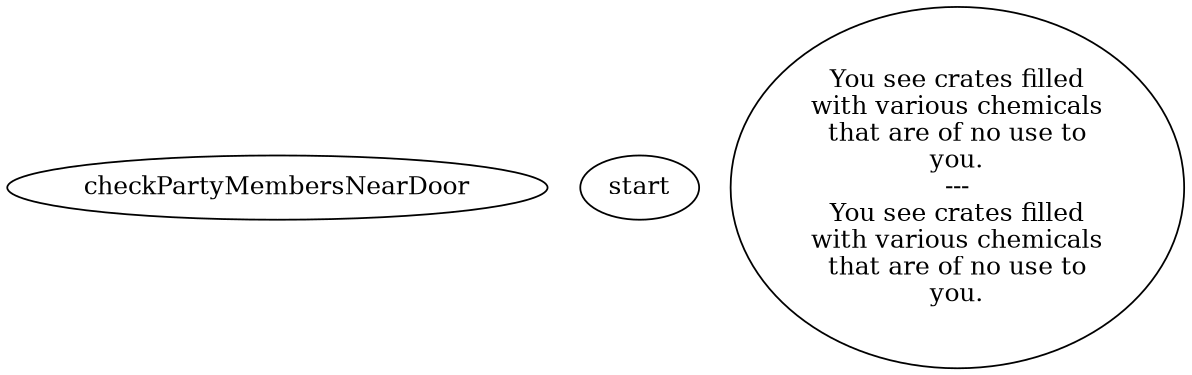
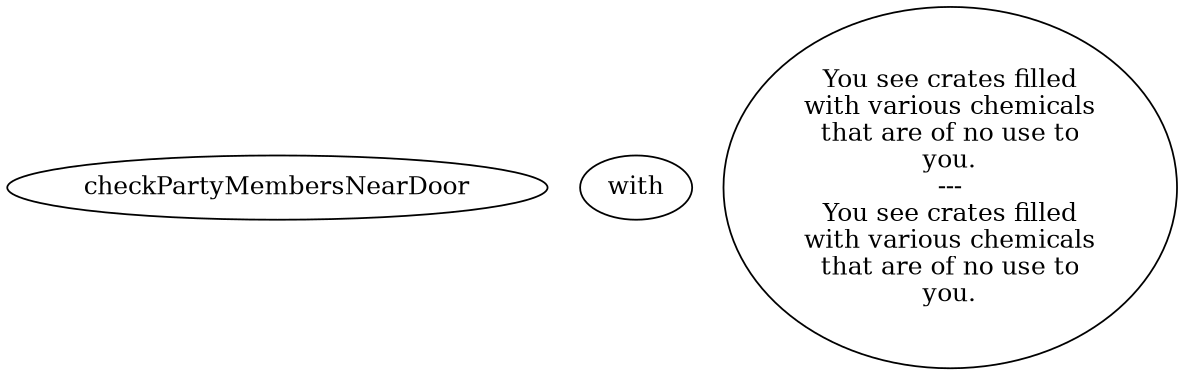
node "start": label "start" -> "with"
